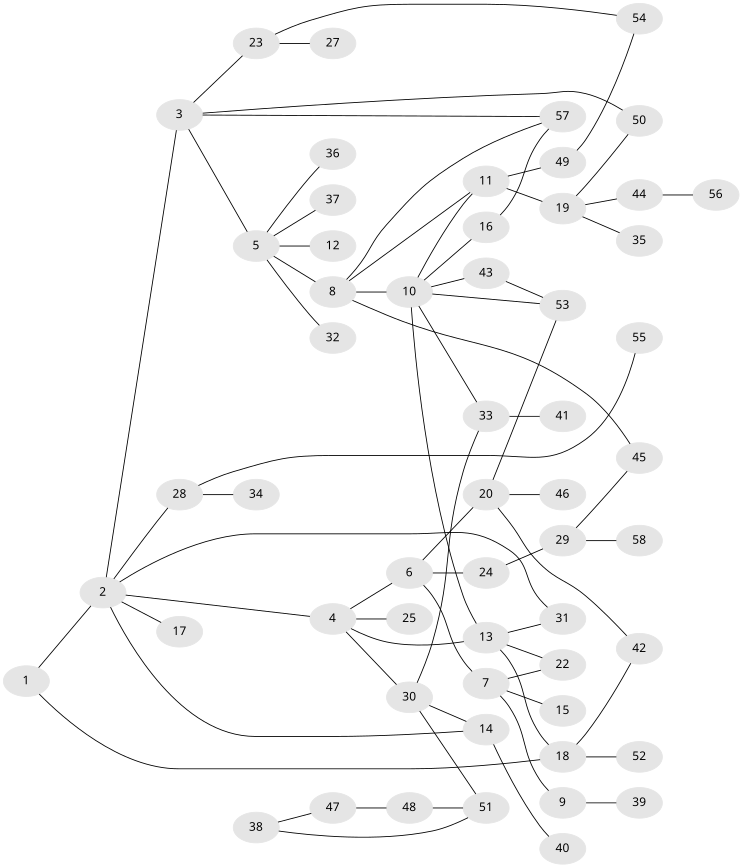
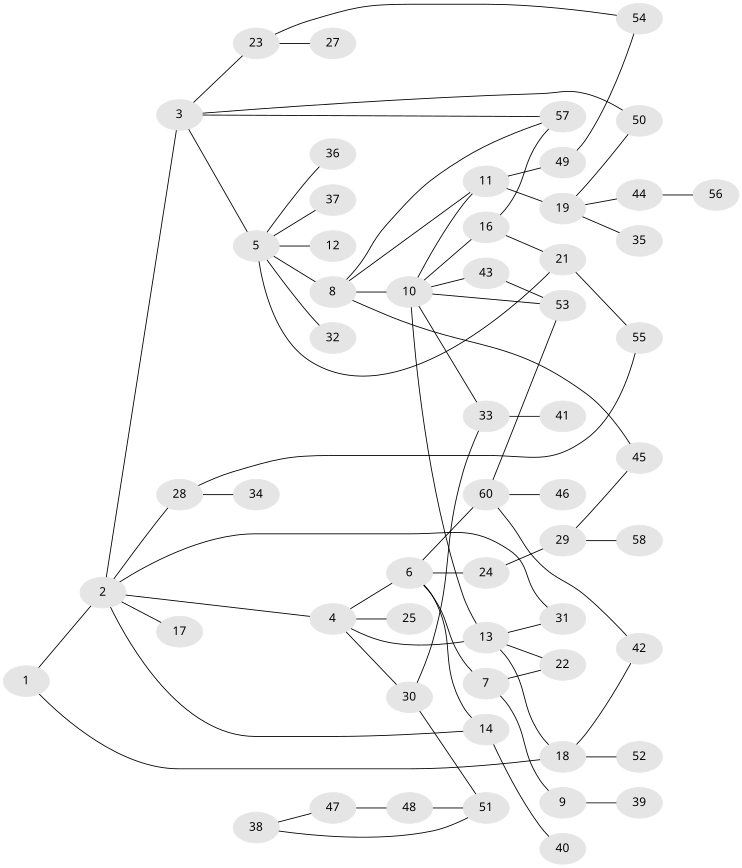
node "21": added
node "20": label "20" -> "60"
node "15": removed
edge "30" -- "14": now "6" -- "14"
